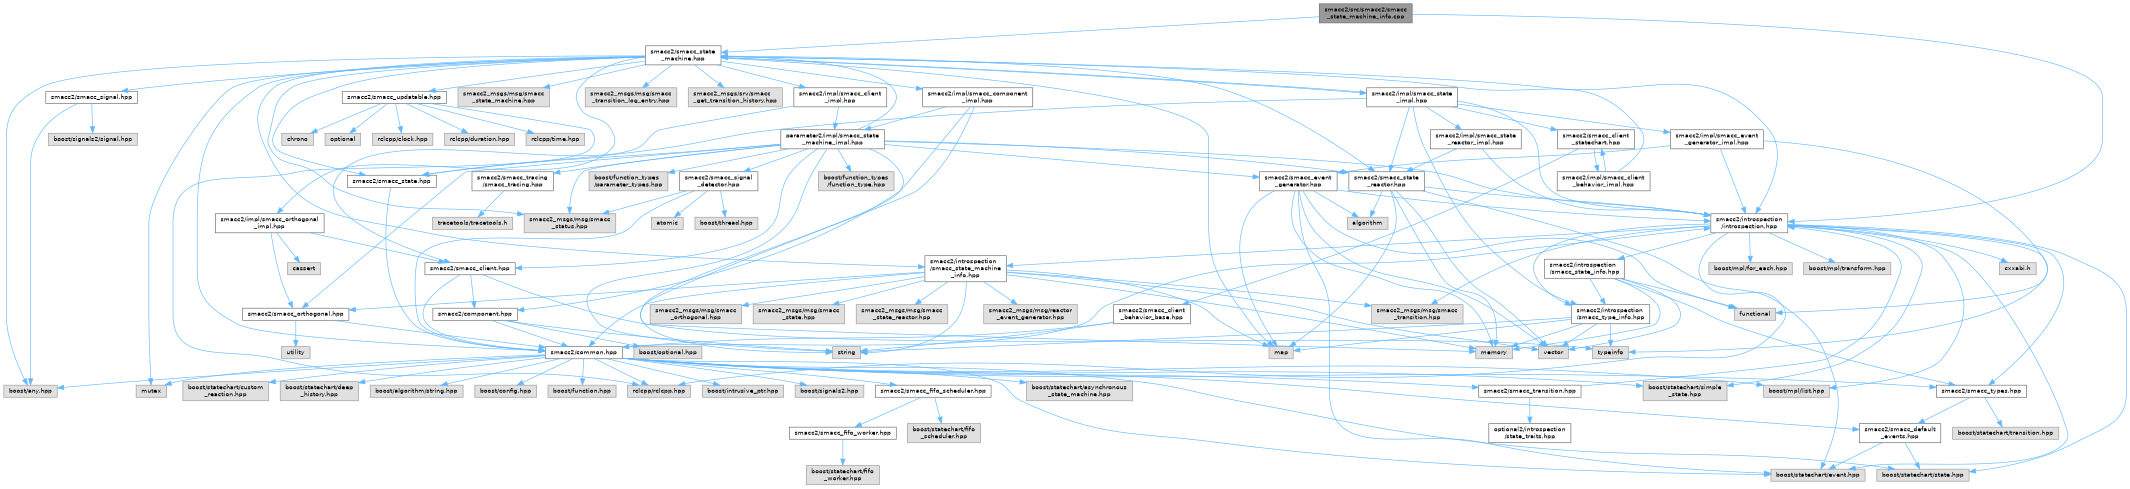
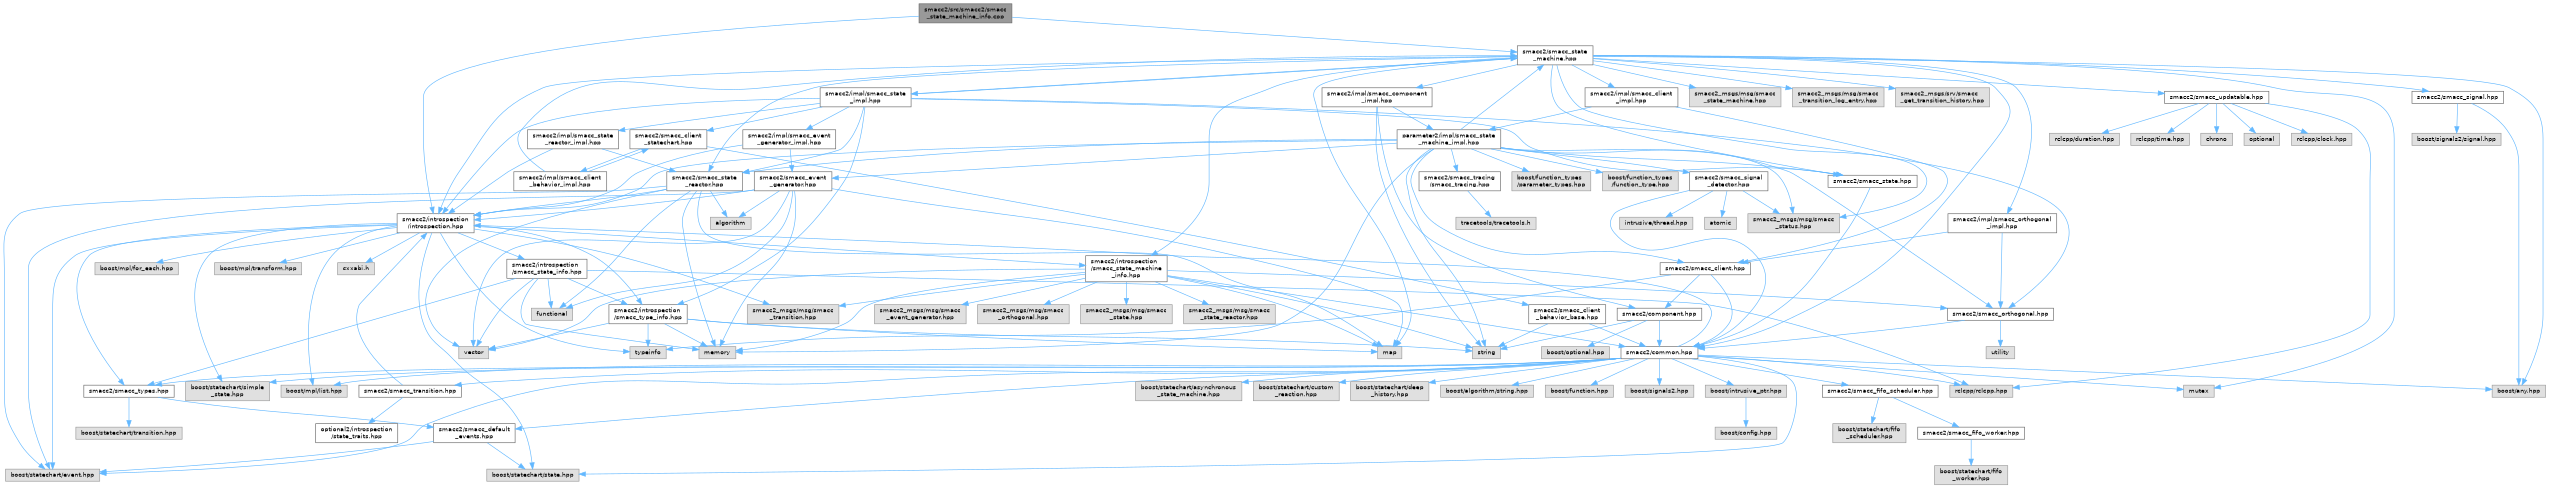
edge "smacc2/impl/smacc_state _impl.hpp" -> "smacc2/smacc_orthogonal.hpp": added
node "boost/thread.hpp": label "boost/thread.hpp" -> "intrusive/thread.hpp"
edge "smacc2/impl/smacc_event _generator_impl.hpp" -> "functional": now "smacc2/smacc_state _reactor.hpp" -> "functional"
node "cassert": removed
node "smacc2_msgs/msg/reactor _event_generator.hpp": label "smacc2_msgs/msg/reactor _event_generator.hpp" -> "smacc2_msgs/msg/smacc _event_generator.hpp"
edge "smacc2/introspection /introspection.hpp" -> "rclcpp/rclcpp.hpp": now "smacc2/introspection /smacc_state_info.hpp" -> "rclcpp/rclcpp.hpp"
edge "smacc2/common.hpp" -> "boost/config.hpp": now "boost/intrusive_ptr.hpp" -> "boost/config.hpp"
